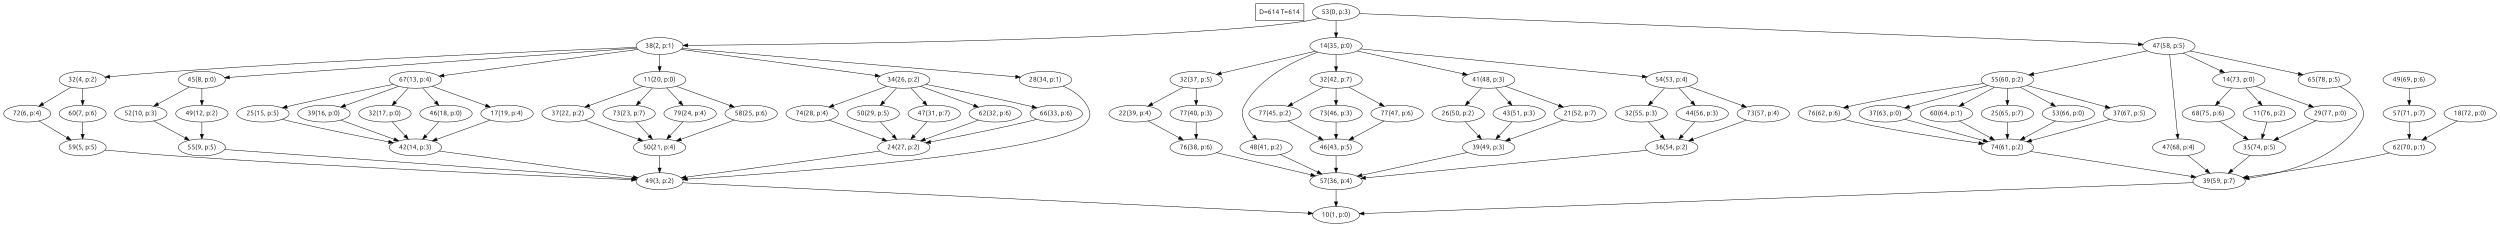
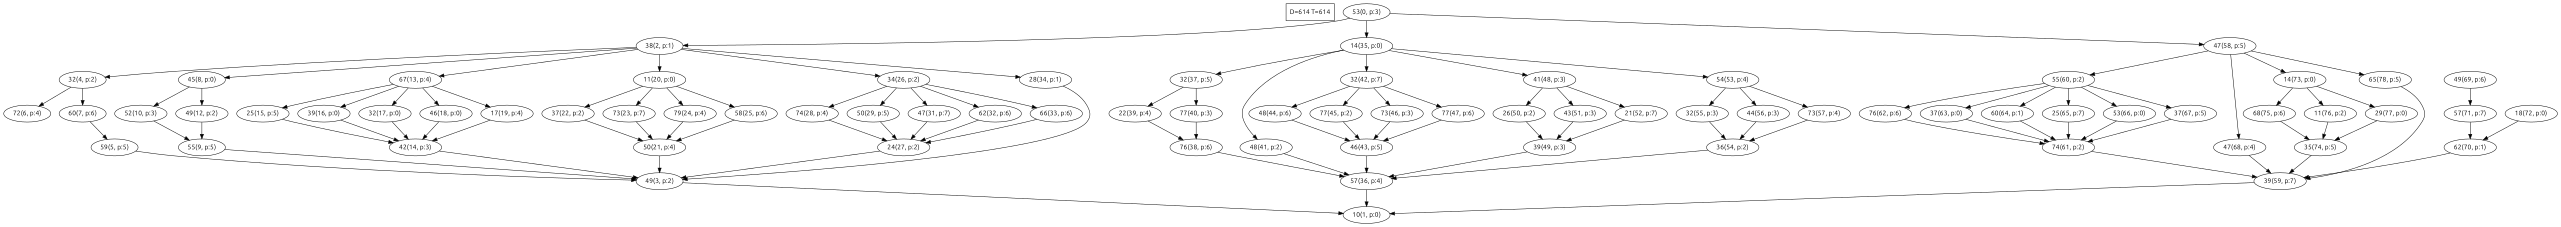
node "48(44, p:6)": added
edge "72(6, p:4)" -> "59(5, p:5)": removed
